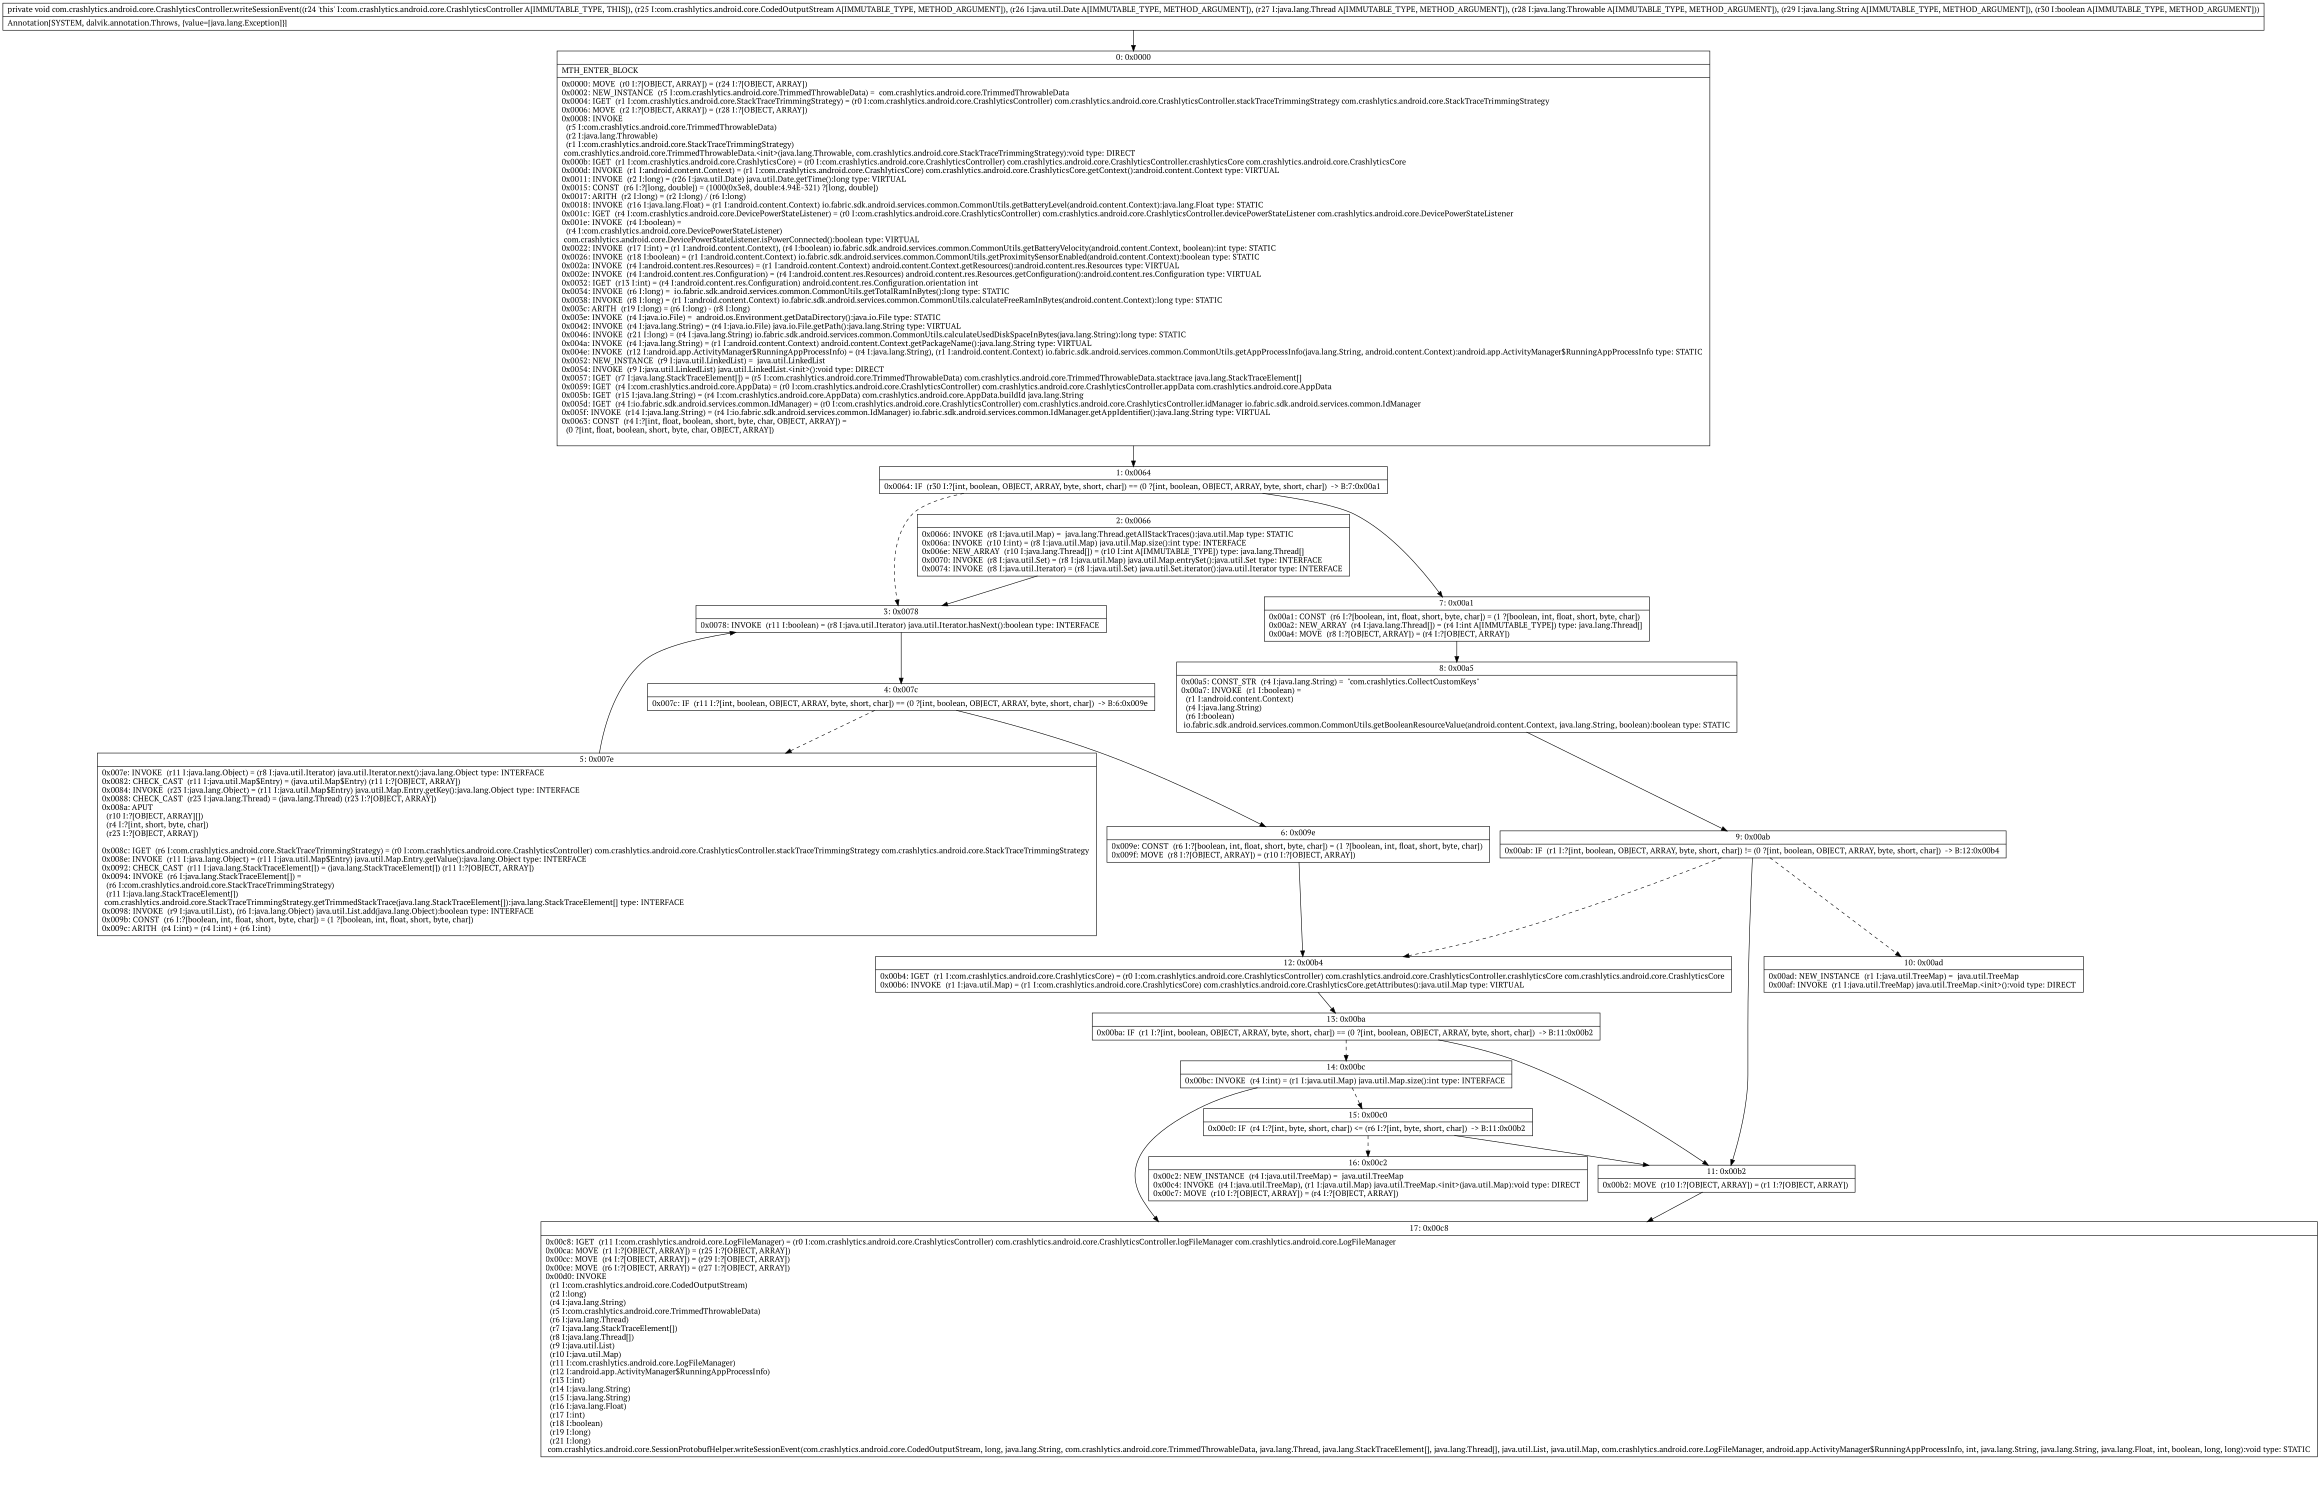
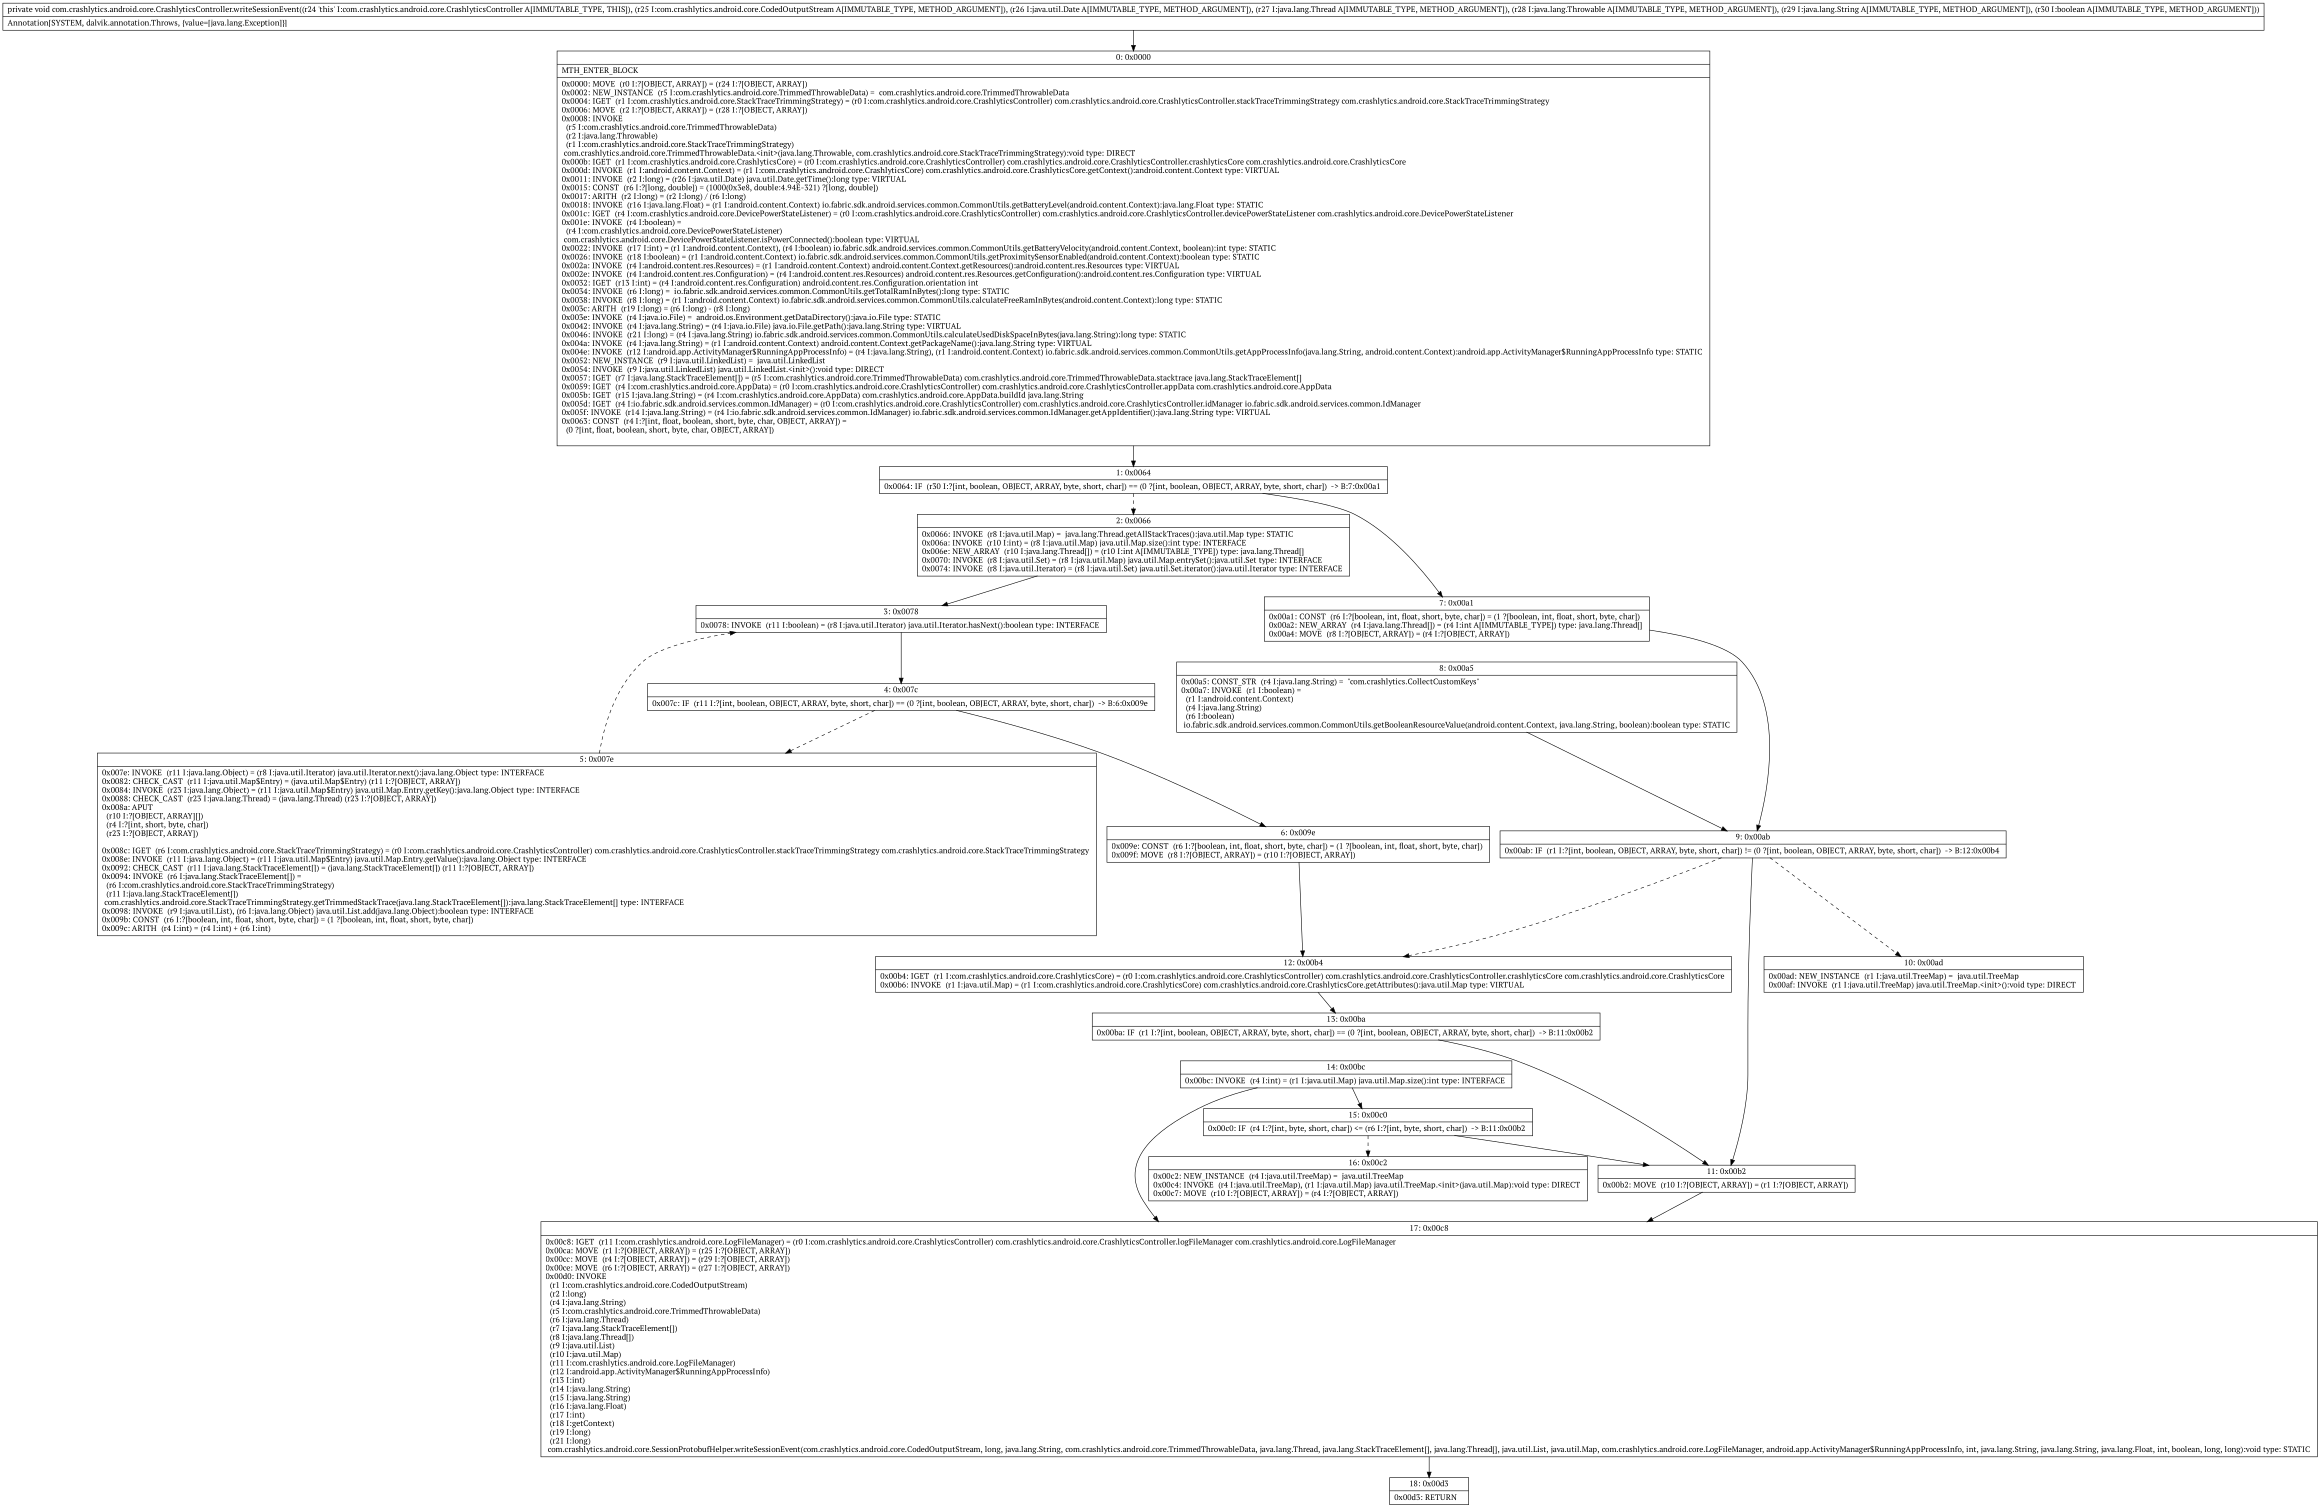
edge "1: 0x0064" -> "3: 0x0078": now "1: 0x0064" -> "2: 0x0066"
edge "7: 0x00a1" -> "8: 0x00a5": now "7: 0x00a1" -> "9: 0x00ab"
edge "5: 0x007e" -> "3: 0x0078": style solid -> dashed
edge "13: 0x00ba" -> "14: 0x00bc": removed
edge "14: 0x00bc" -> "15: 0x00c0": style dashed -> solid
node "17: 0x00c8": text "(r18 I:boolean)" -> "(r18 I:getContext)"
node "18: 0x00d3": added
